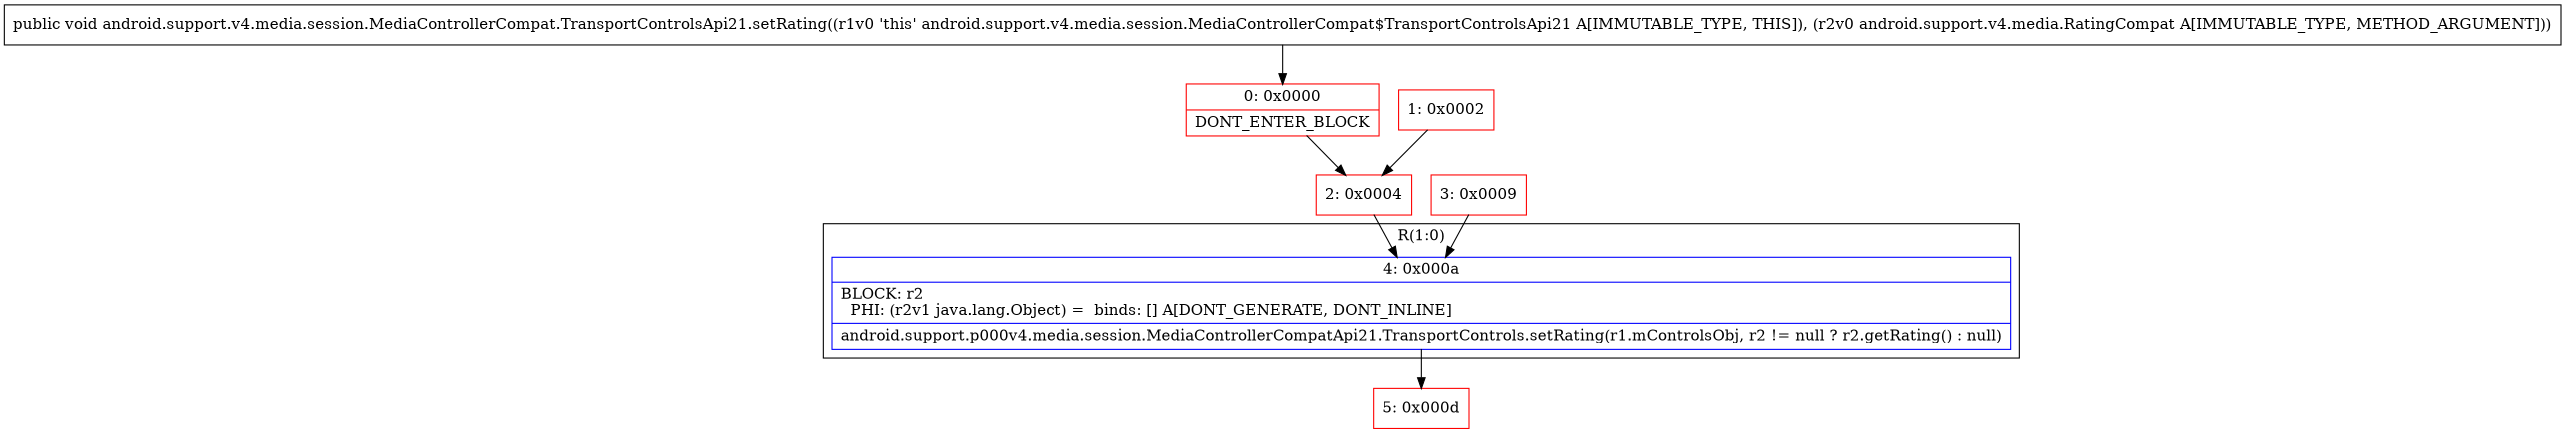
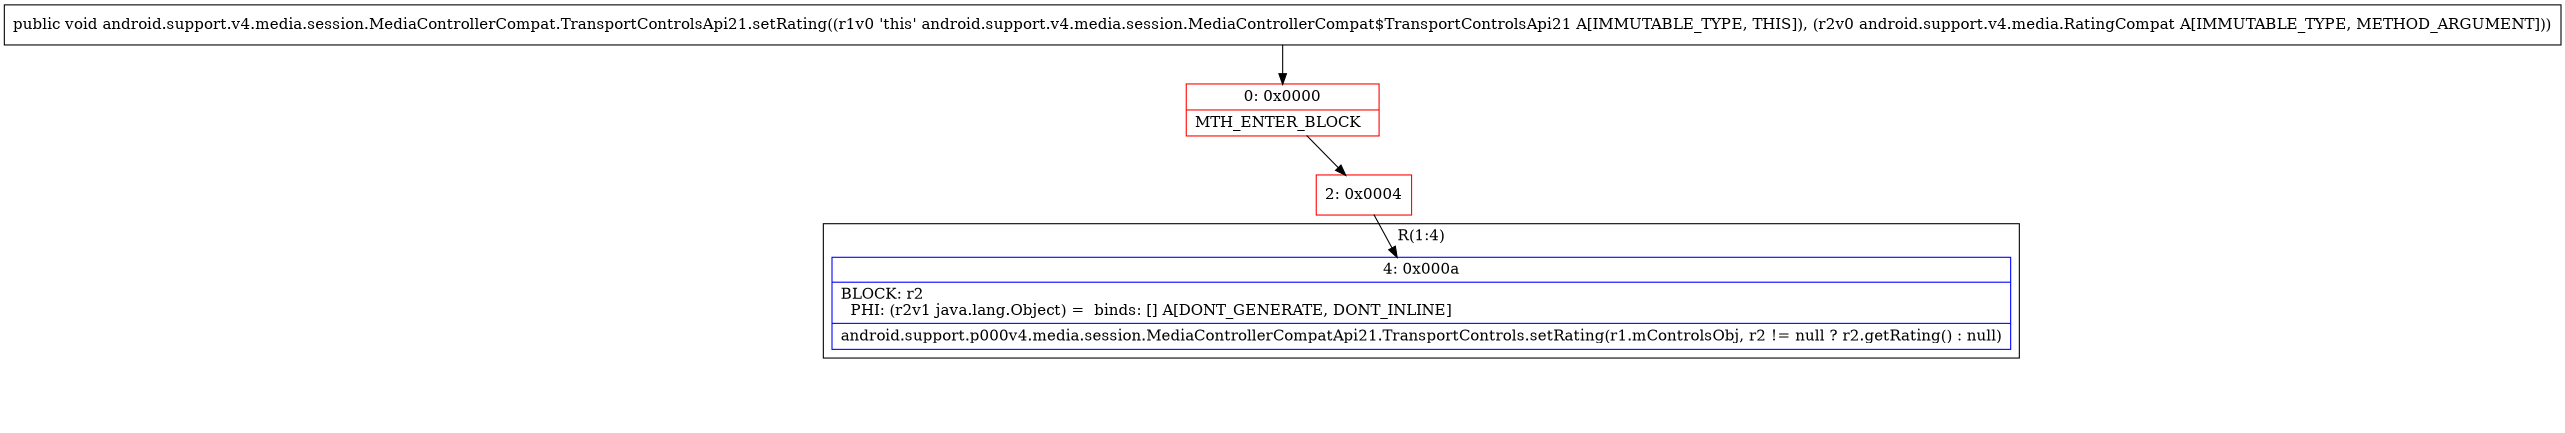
node "1: 0x0002": removed
node "0: 0x0000": text "DONT_ENTER_BLOCK" -> "MTH_ENTER_BLOCK"
node "3: 0x0009": removed
cluster "R(1:0)": label "R(1:0)" -> "R(1:4)"
node "5: 0x000d": removed
